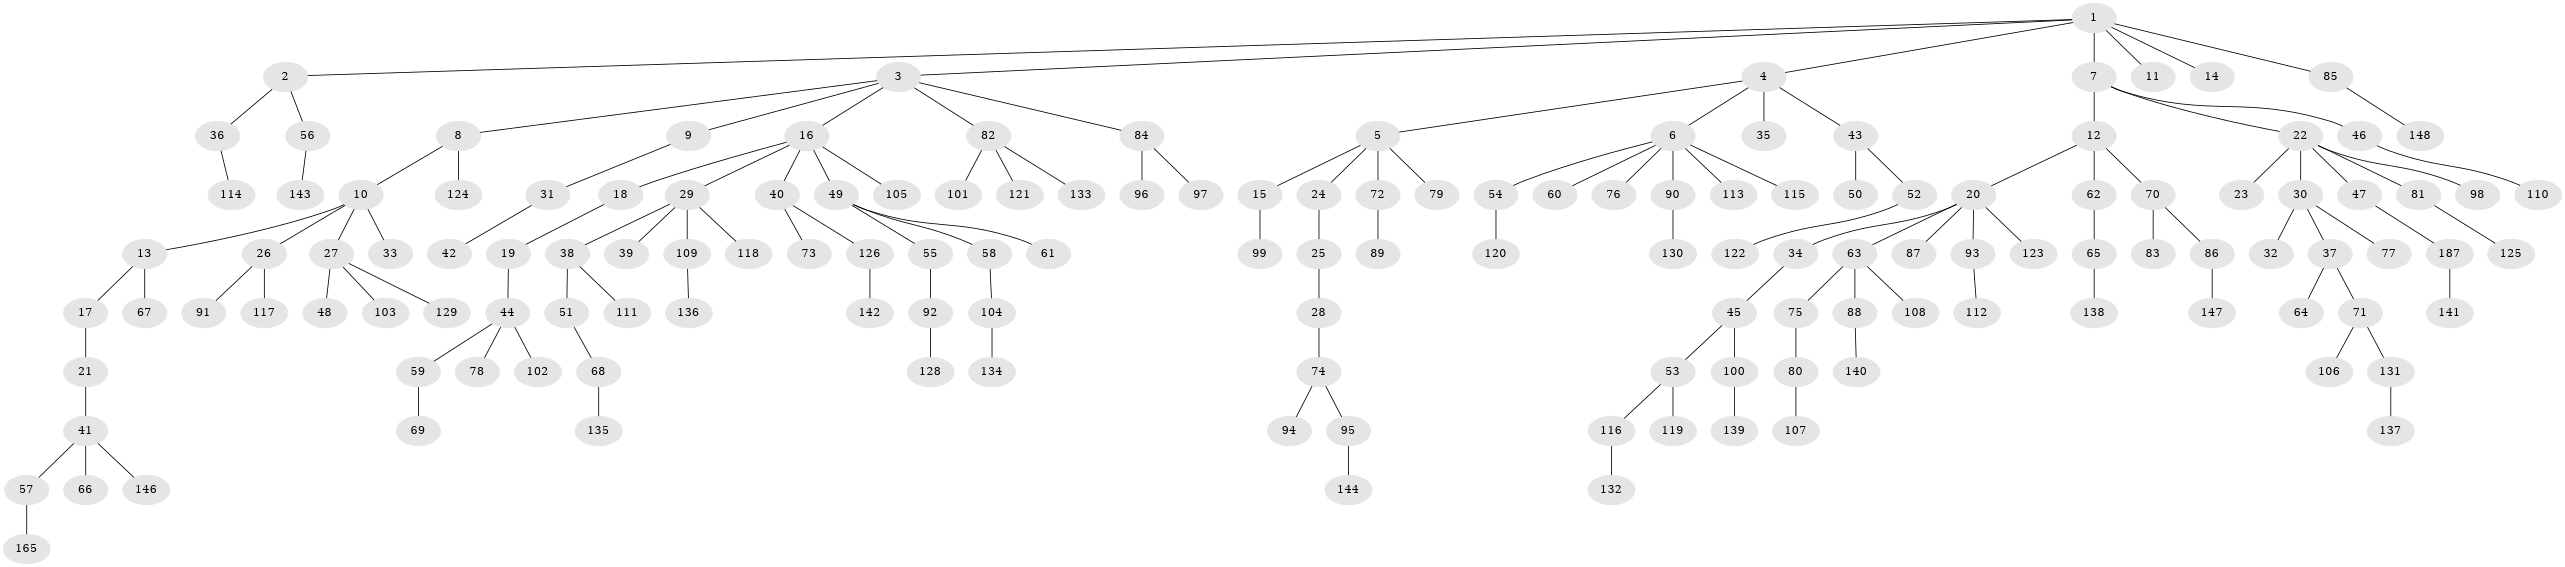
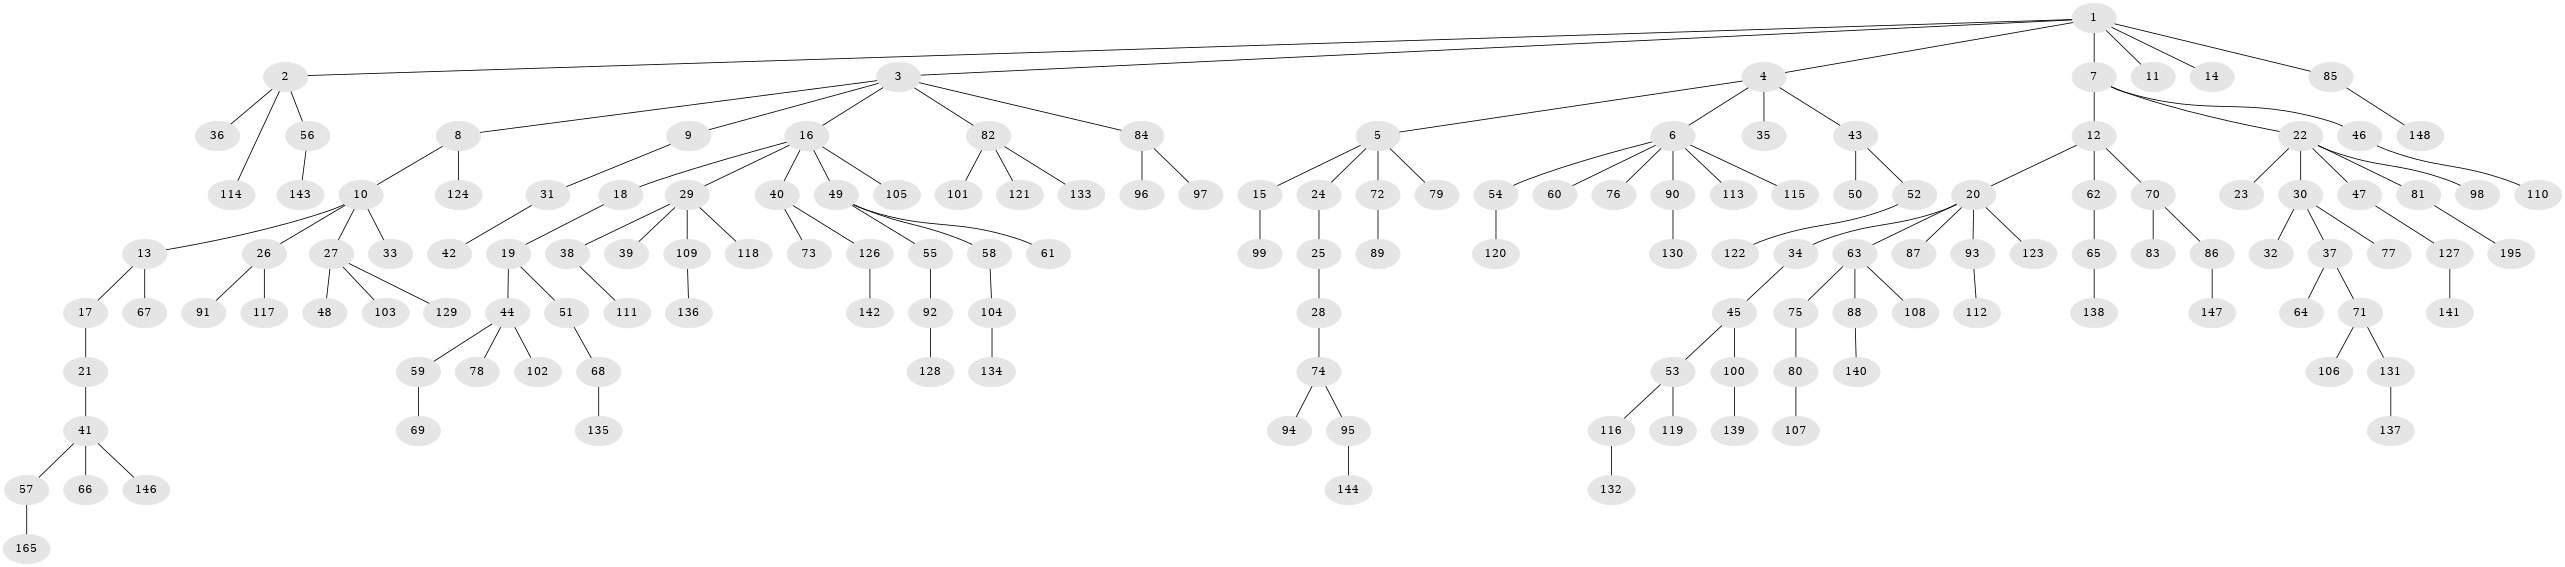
edge "36" -- "114": now "2" -- "114"
node "187": label "187" -> "127"
node "125": label "125" -> "195"
edge "38" -- "51": now "19" -- "51"
